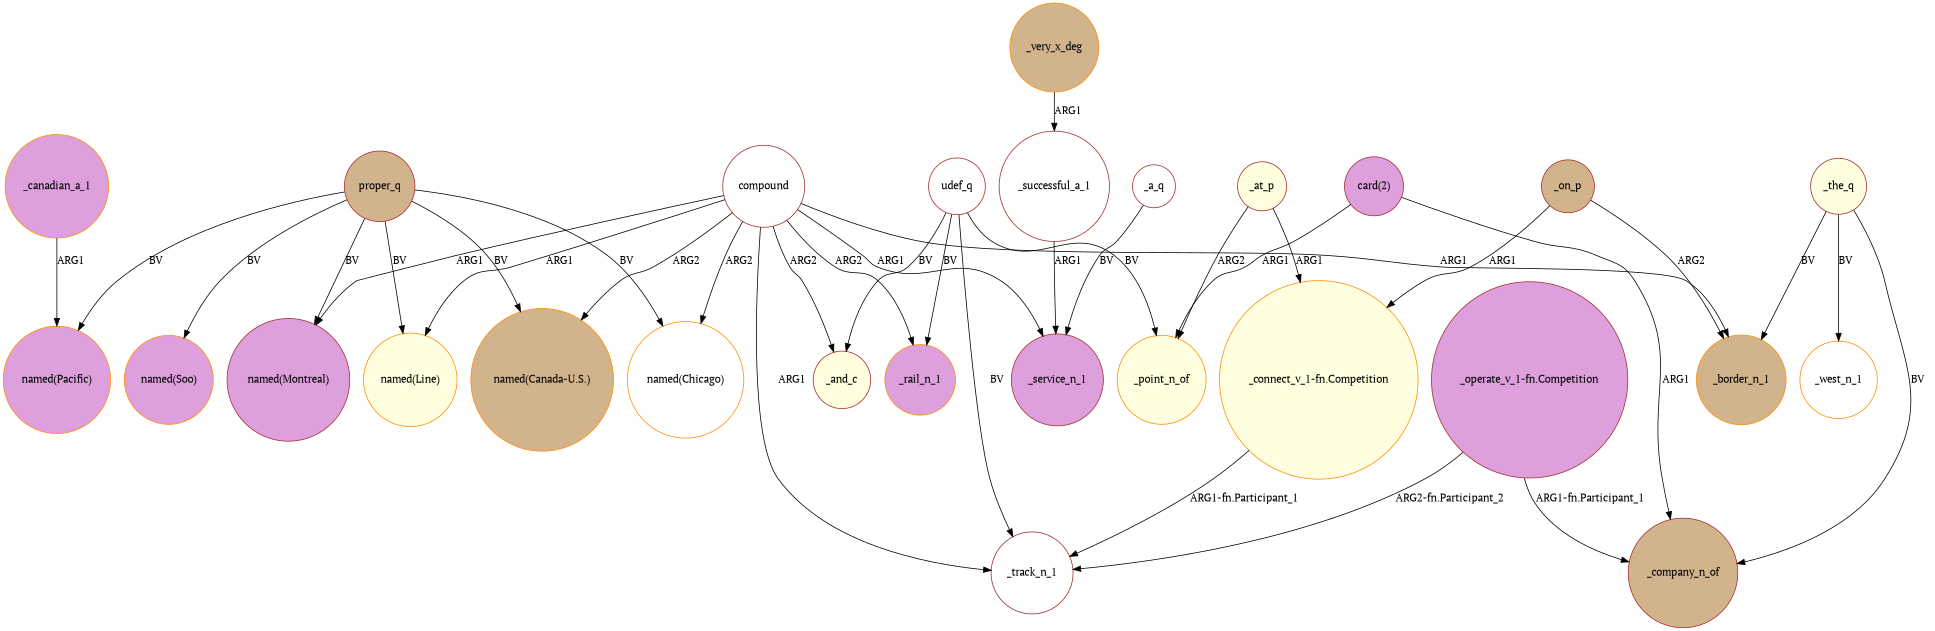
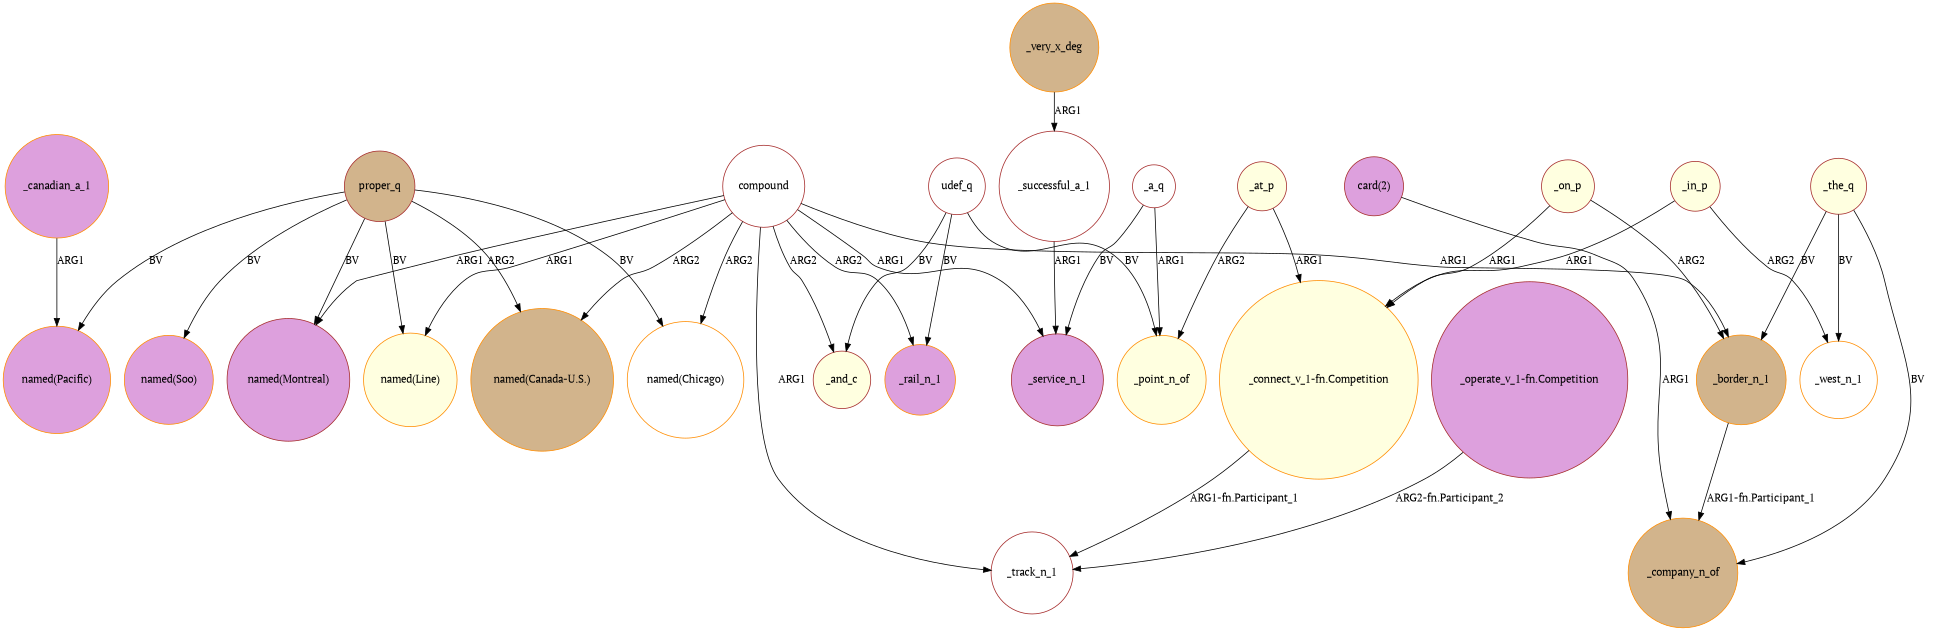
node "_on_p": fillcolor tan -> lightyellow
node "_in_p": added
edge "card(2)" -> "_point_n_of": now "_a_q" -> "_point_n_of"
edge "proper_q" -> "named(Canada-U.S.)": label "BV" -> "ARG2"
edge "udef_q" -> "_track_n_1": removed, label "BV"
edge "_operate_v_1-fn.Competition" -> "_company_n_of": now "_border_n_1" -> "_company_n_of"
node "_company_n_of": color brown -> darkorange
